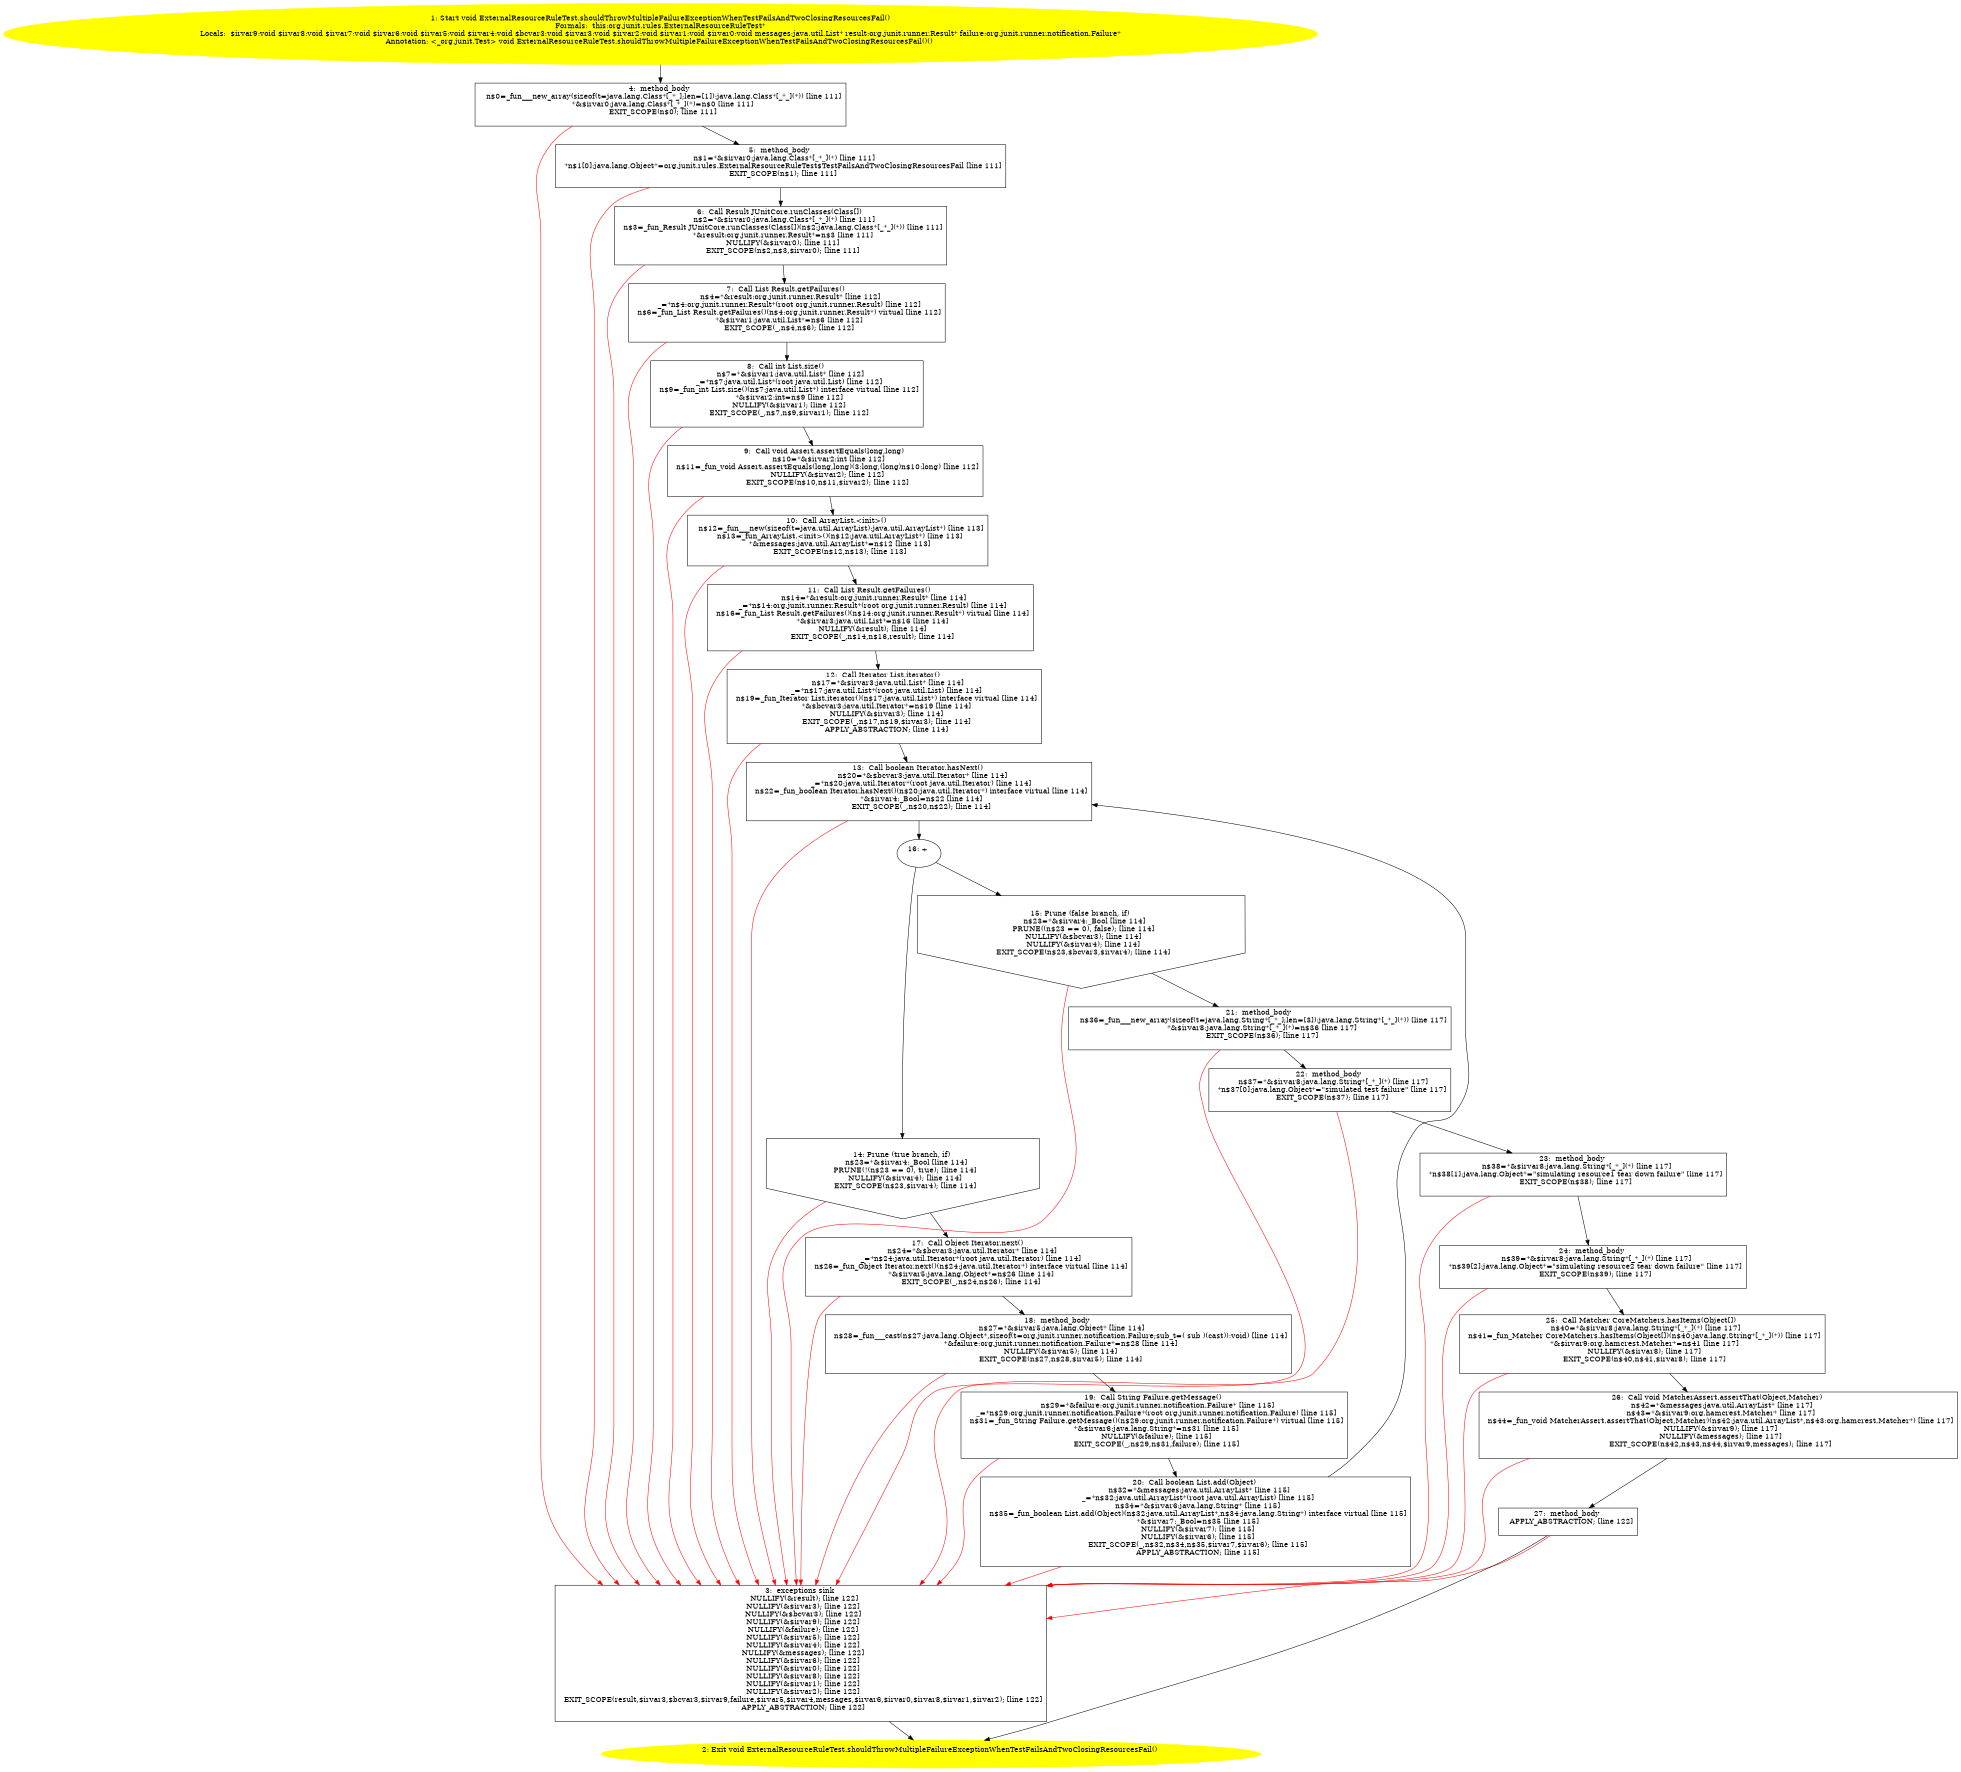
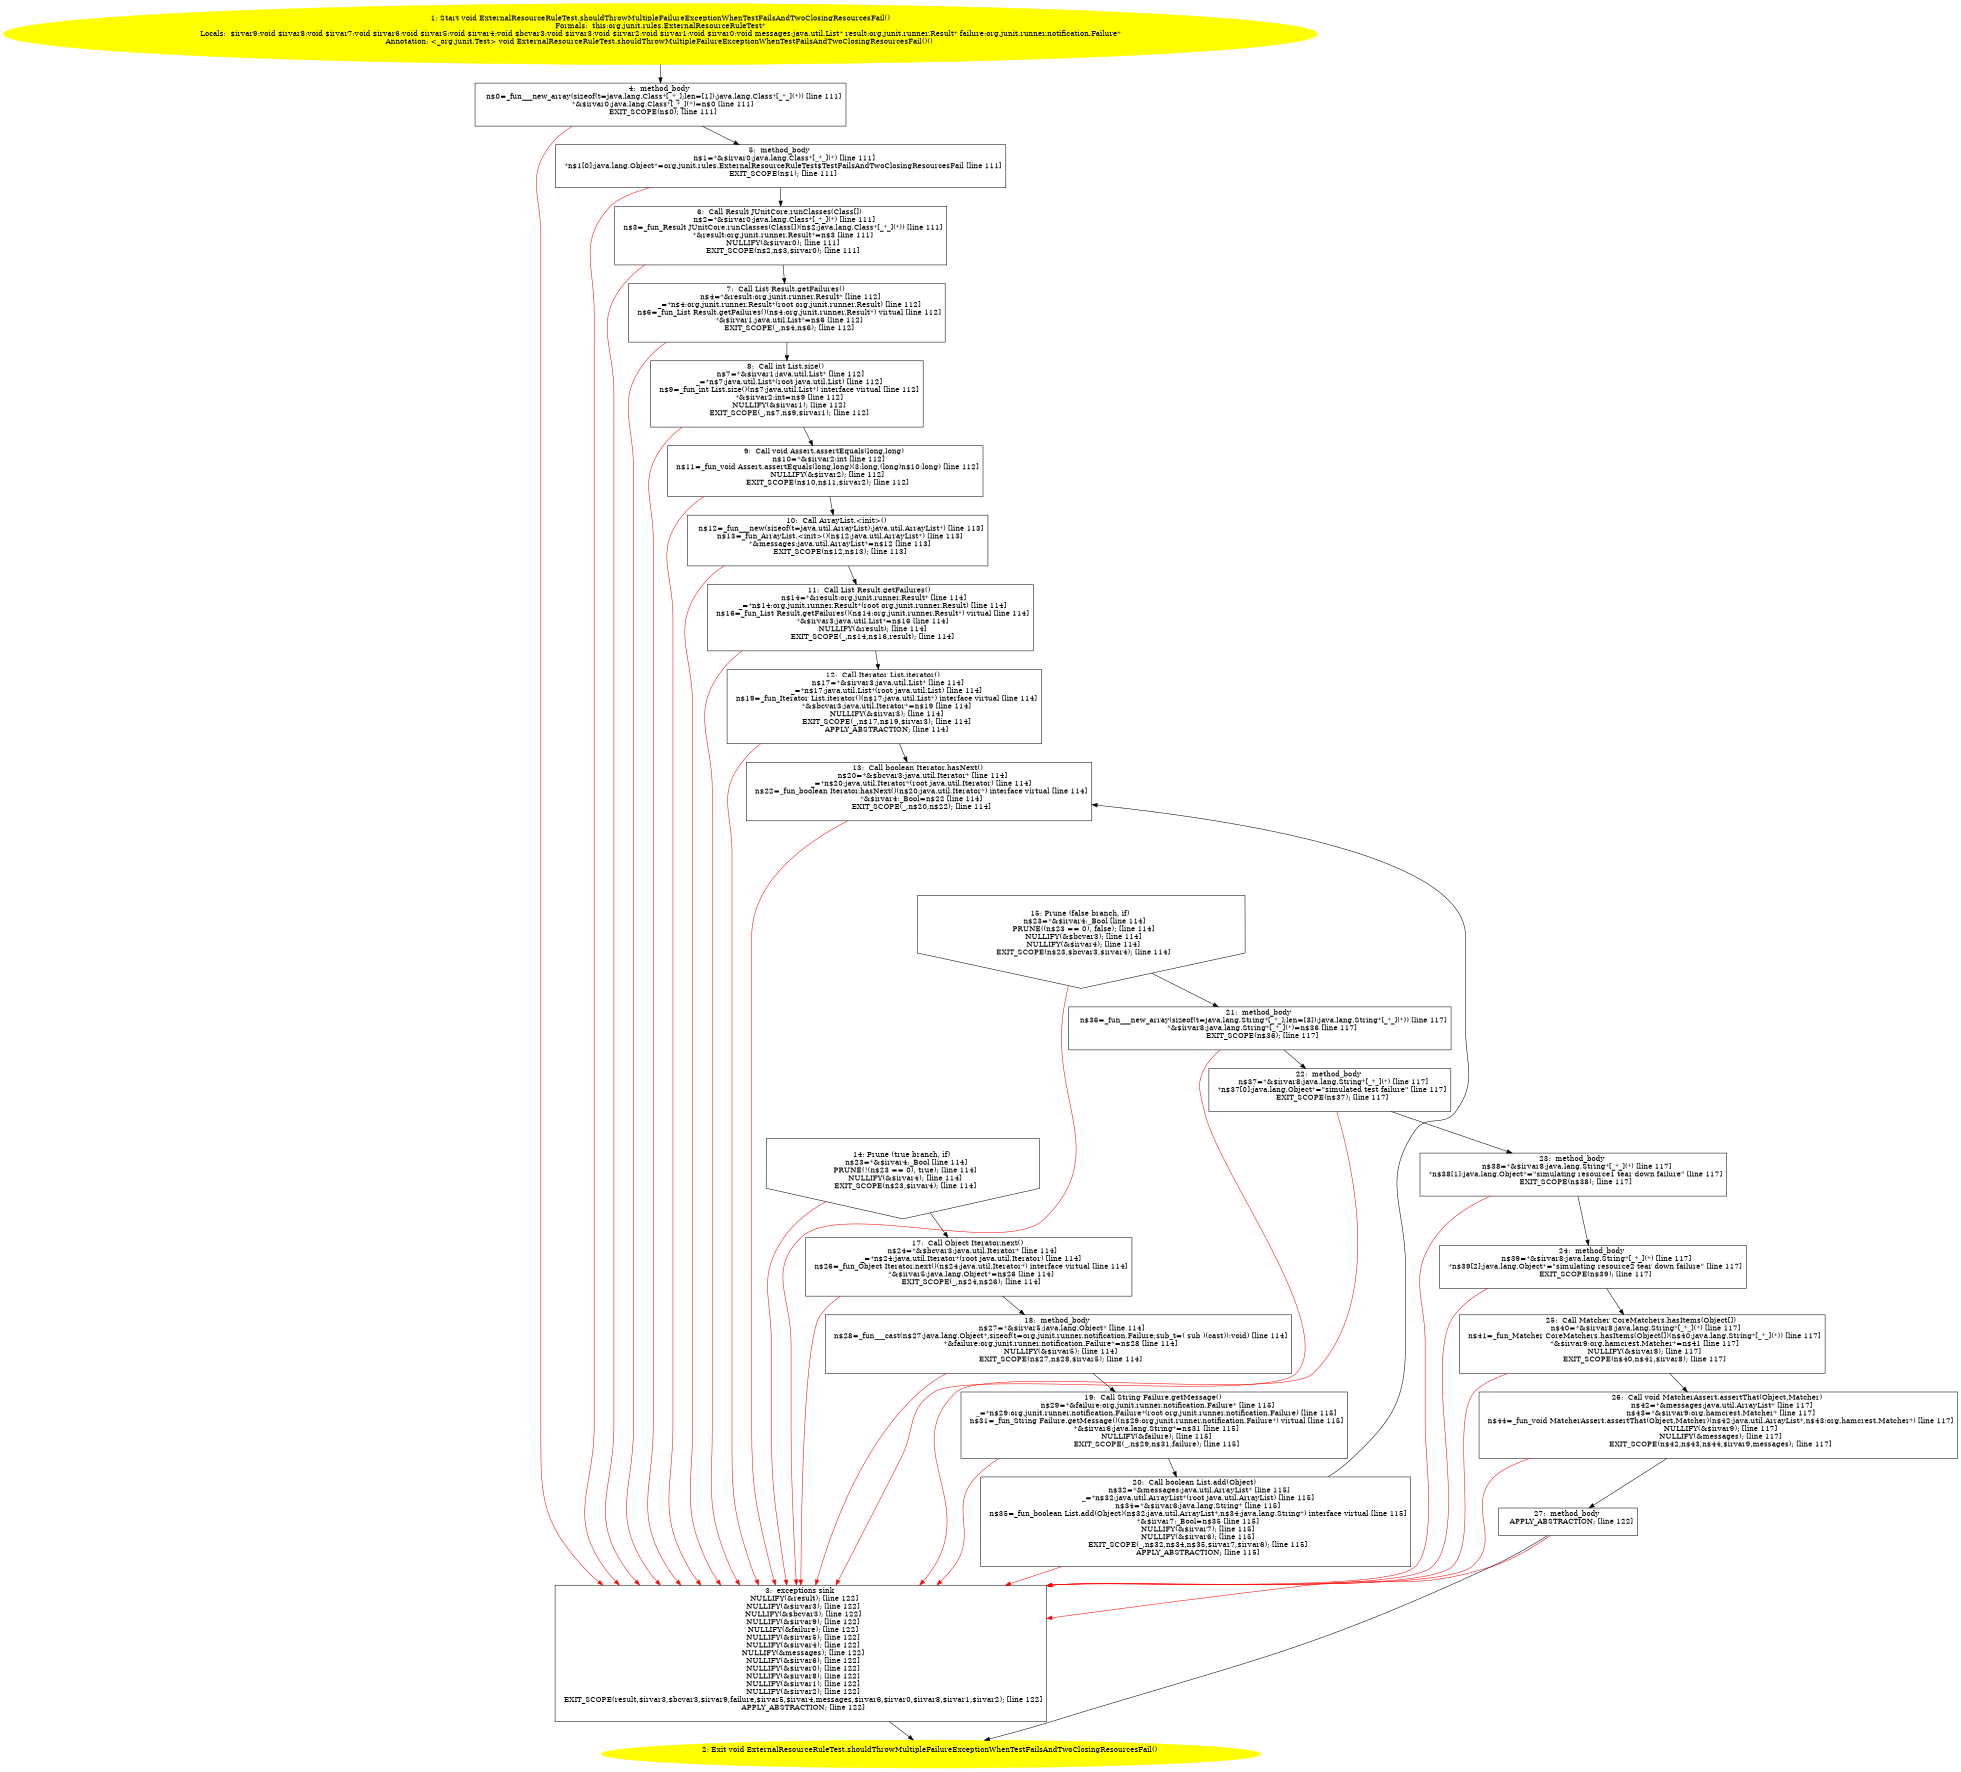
node "16: +": removed
